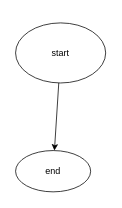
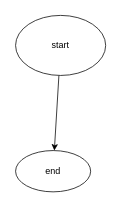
node "start": moved (60, 53) -> (60, 45)
